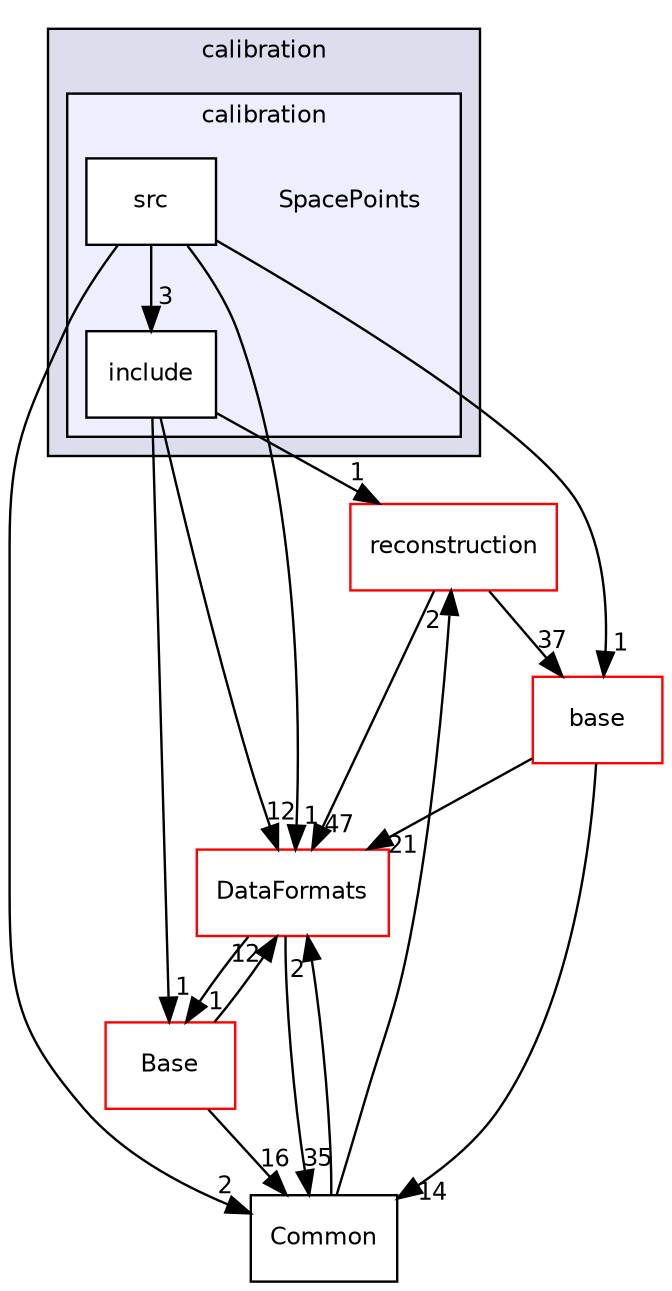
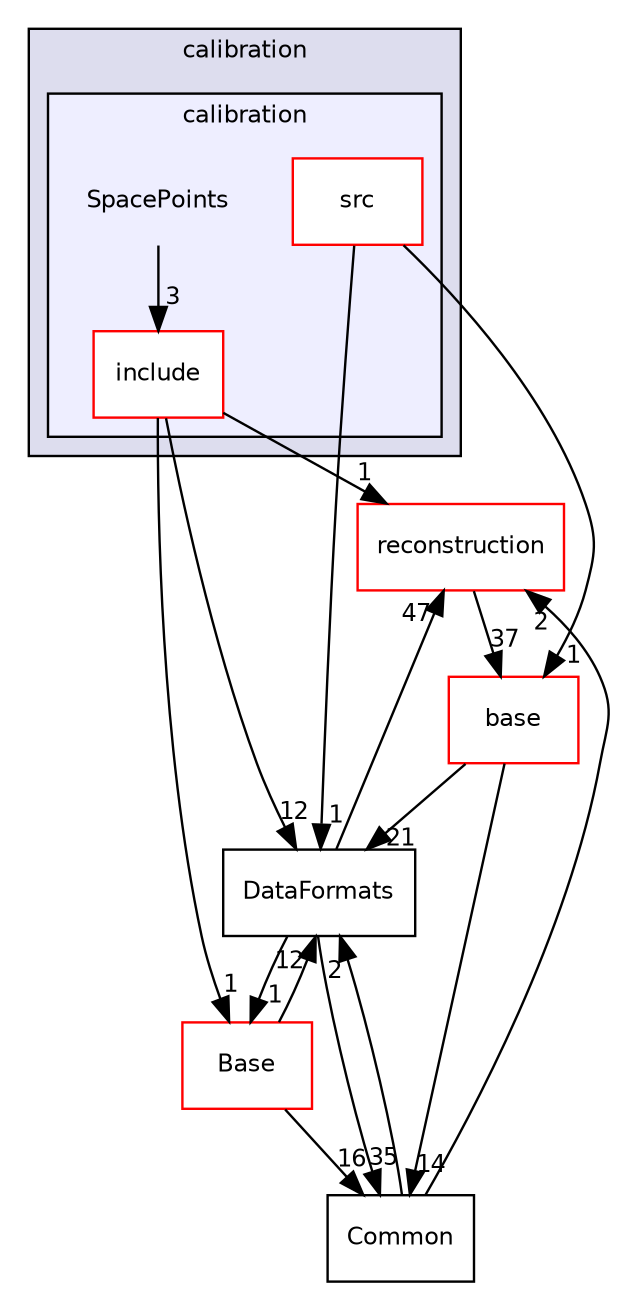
node "src": color black -> red
edge "src" -> "include": now "SpacePoints" -> "include"
node "include": color black -> red
edge "reconstruction" -> "DataFormats": reversed
edge "src" -> "Common": removed
node "DataFormats": color red -> black
